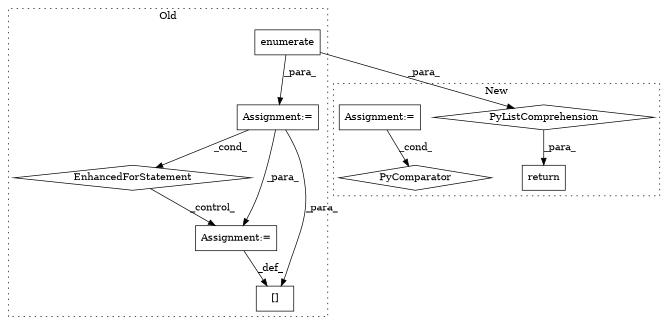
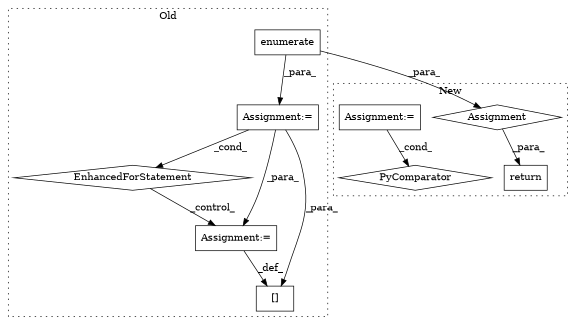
node "PyListComprehension": label "PyListComprehension" -> "Assignment"
